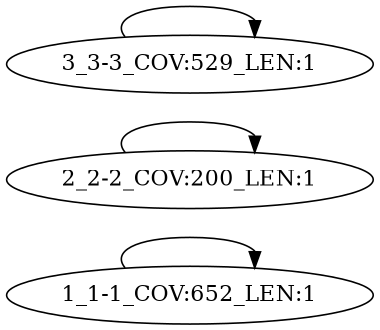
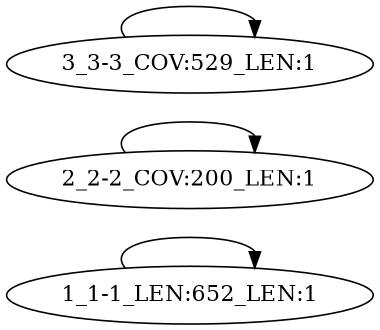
node "1_1-1_COV:652_LEN:1": label "1_1-1_COV:652_LEN:1" -> "1_1-1_LEN:652_LEN:1"
